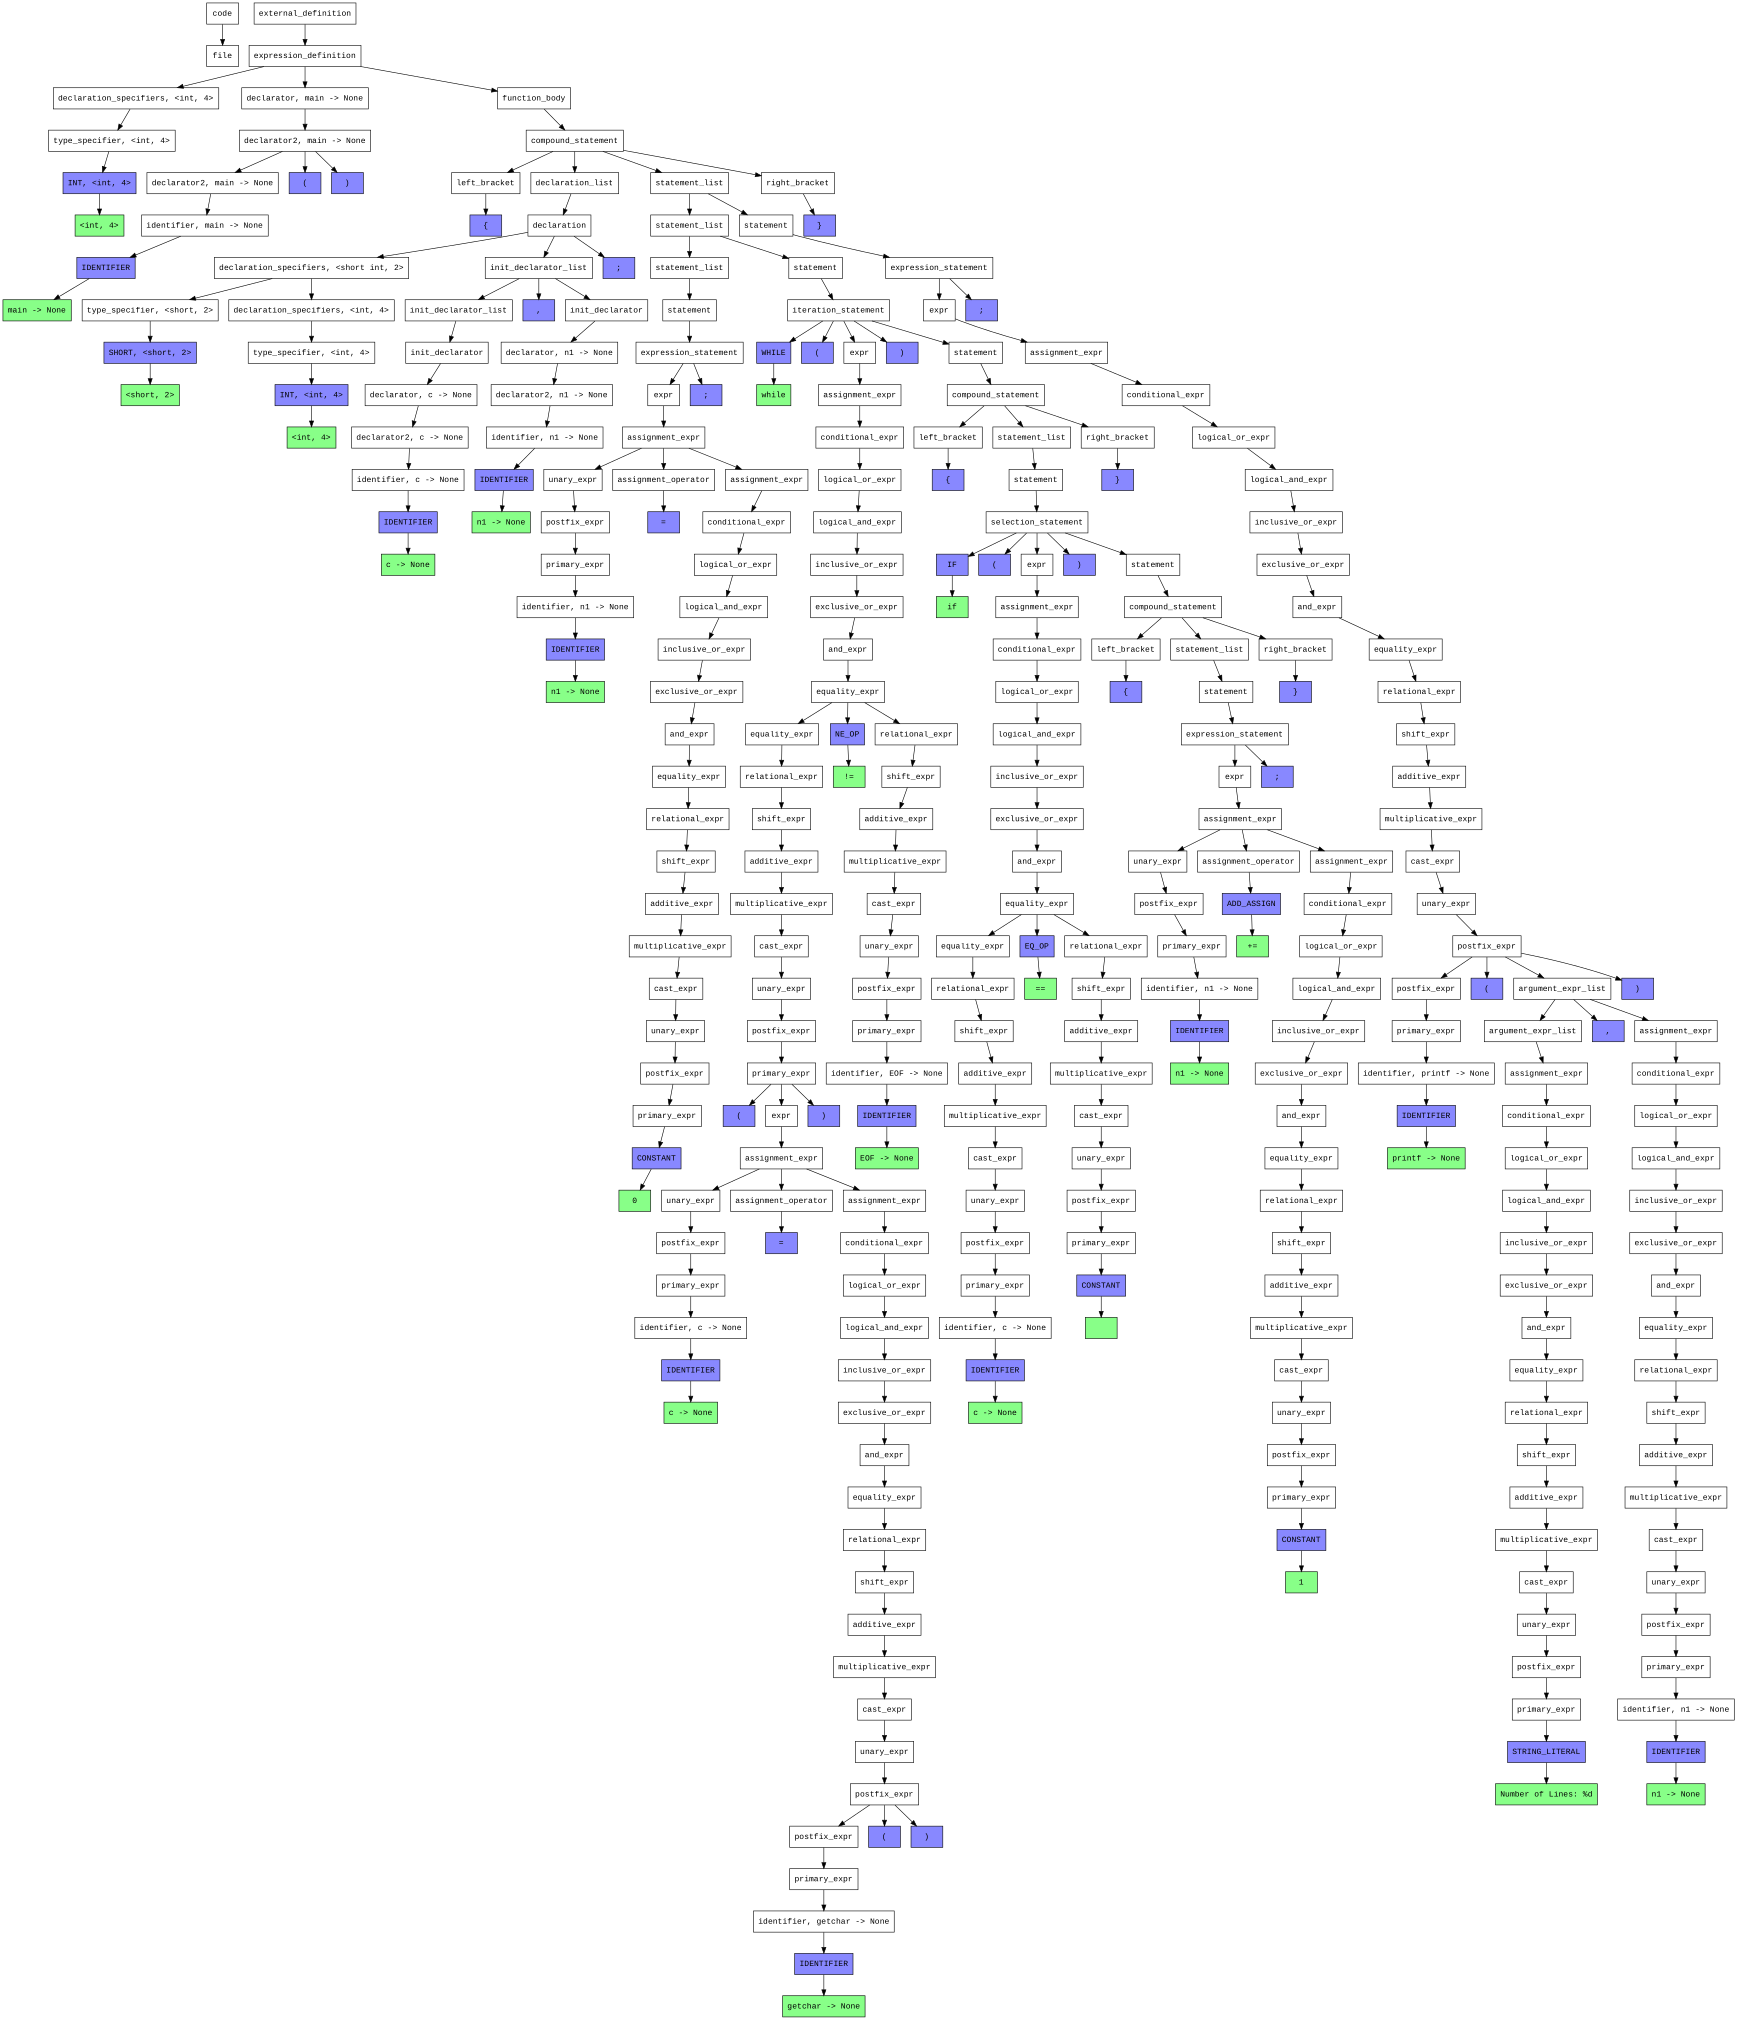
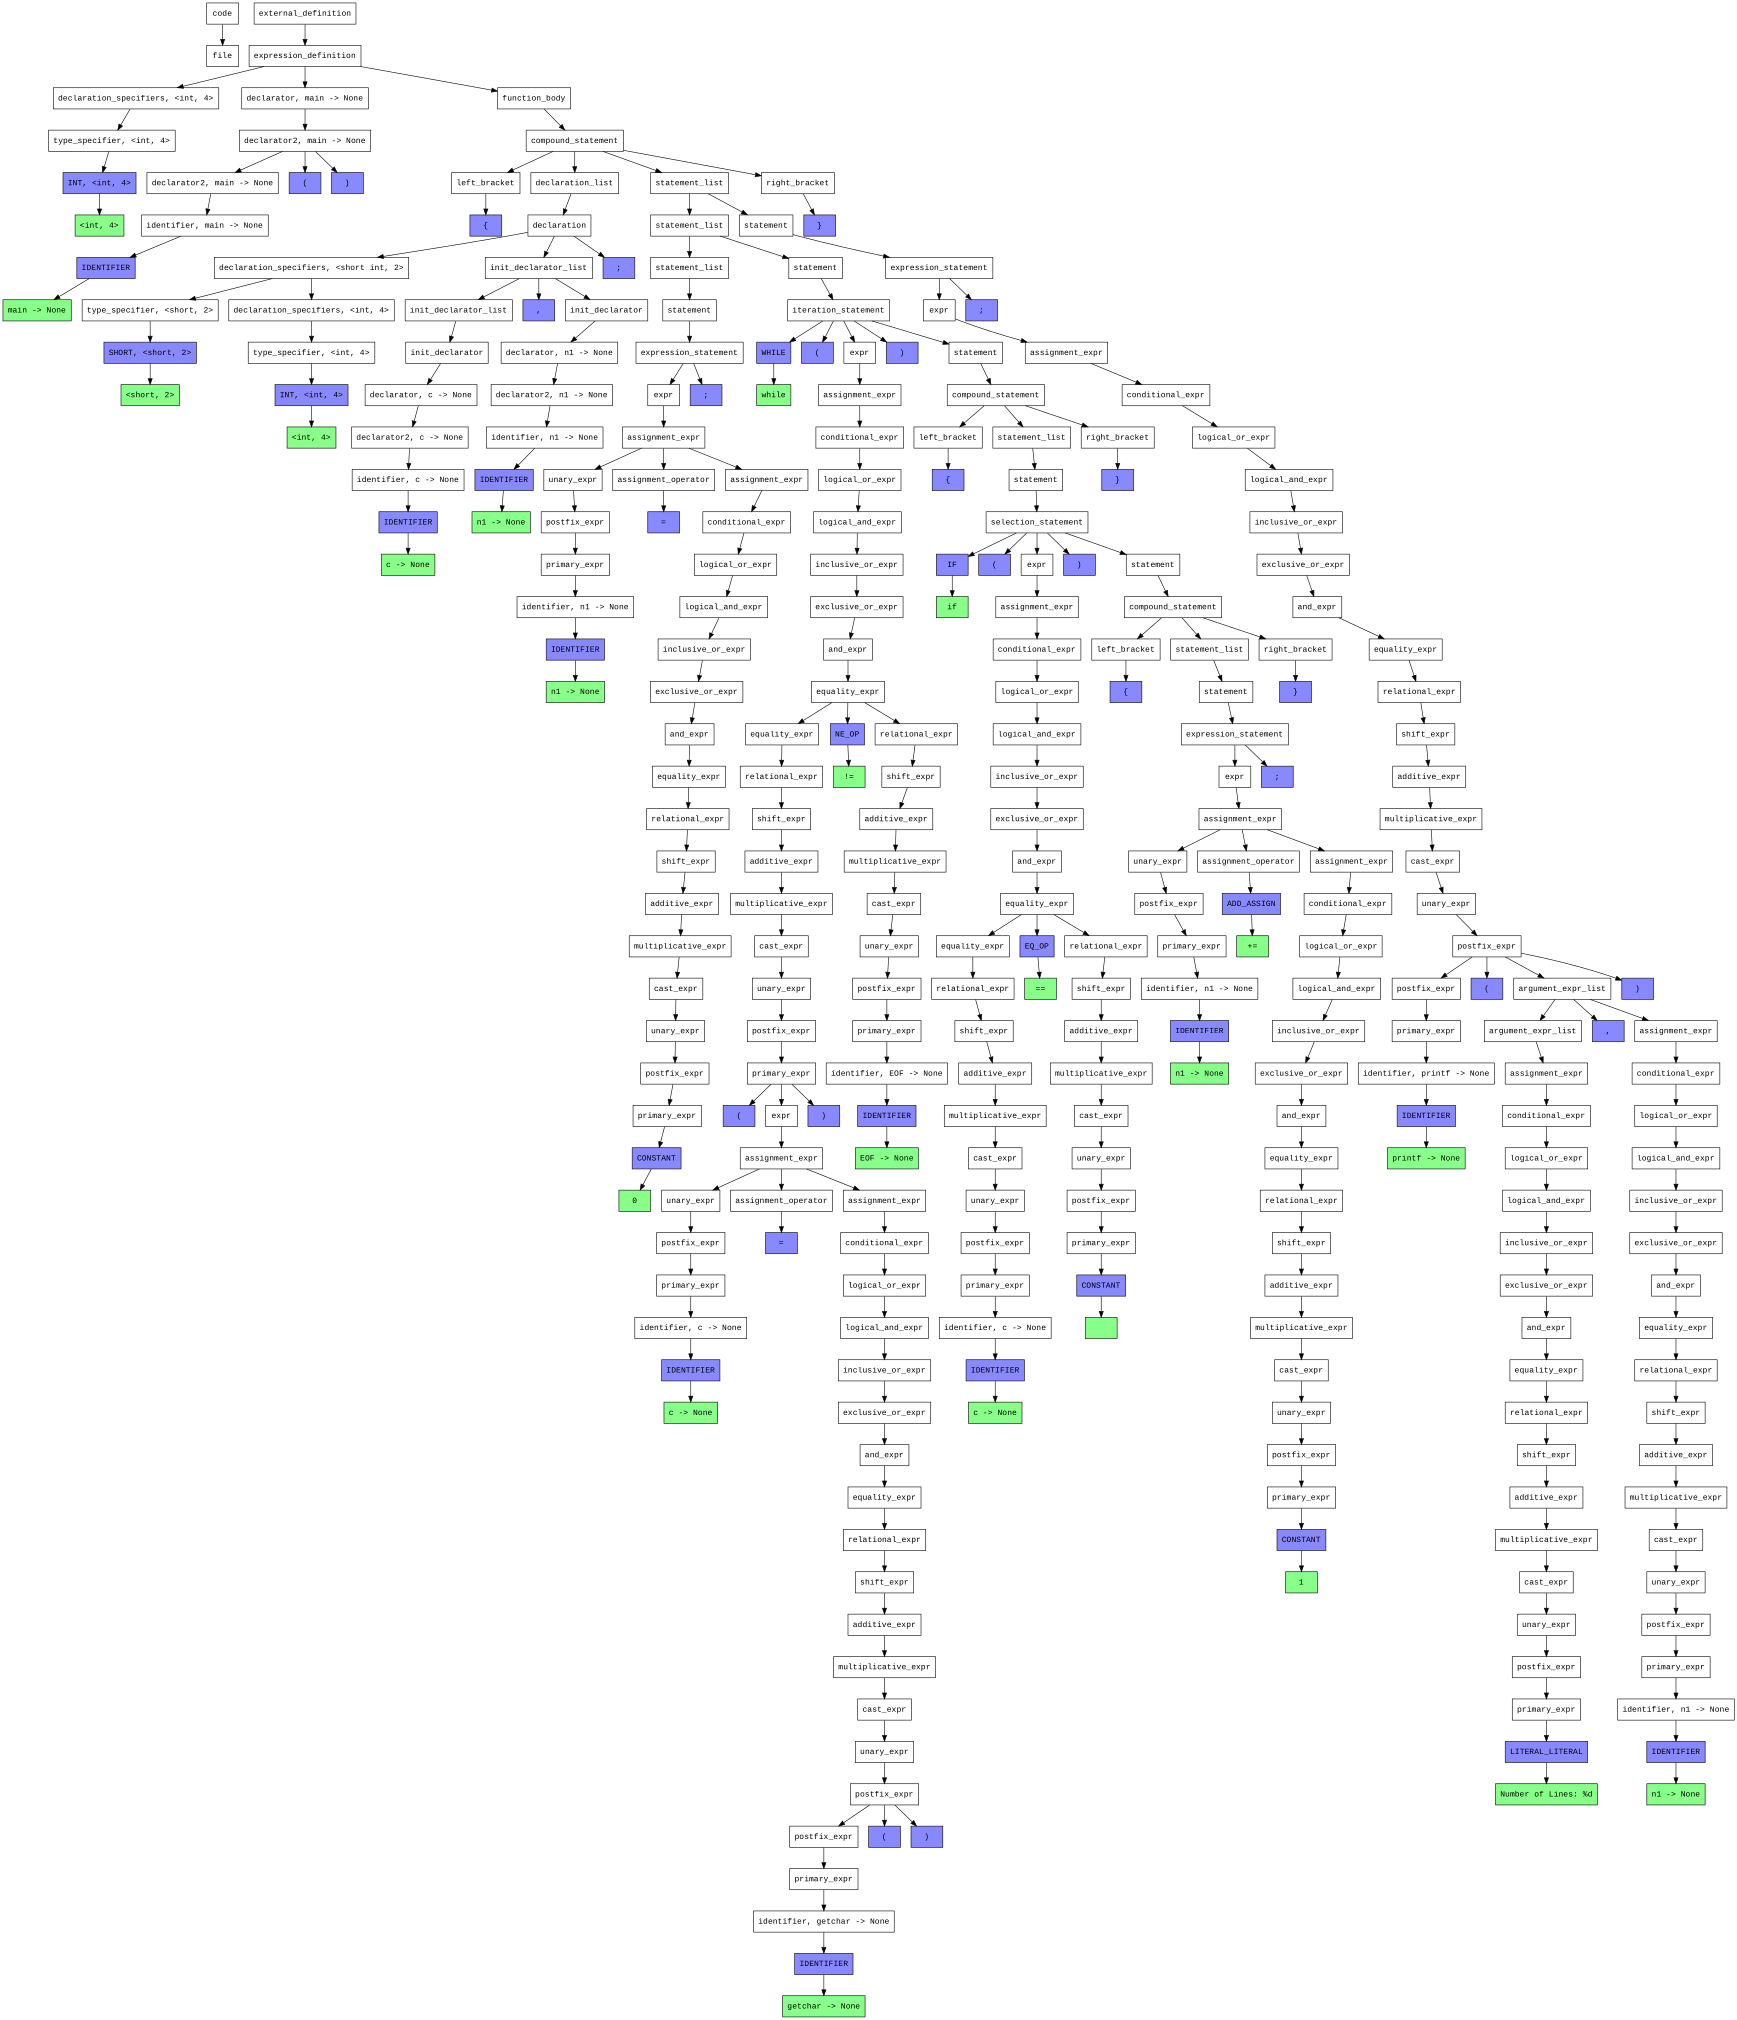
node "STRING_LITERAL": label "STRING_LITERAL" -> "LITERAL_LITERAL"
